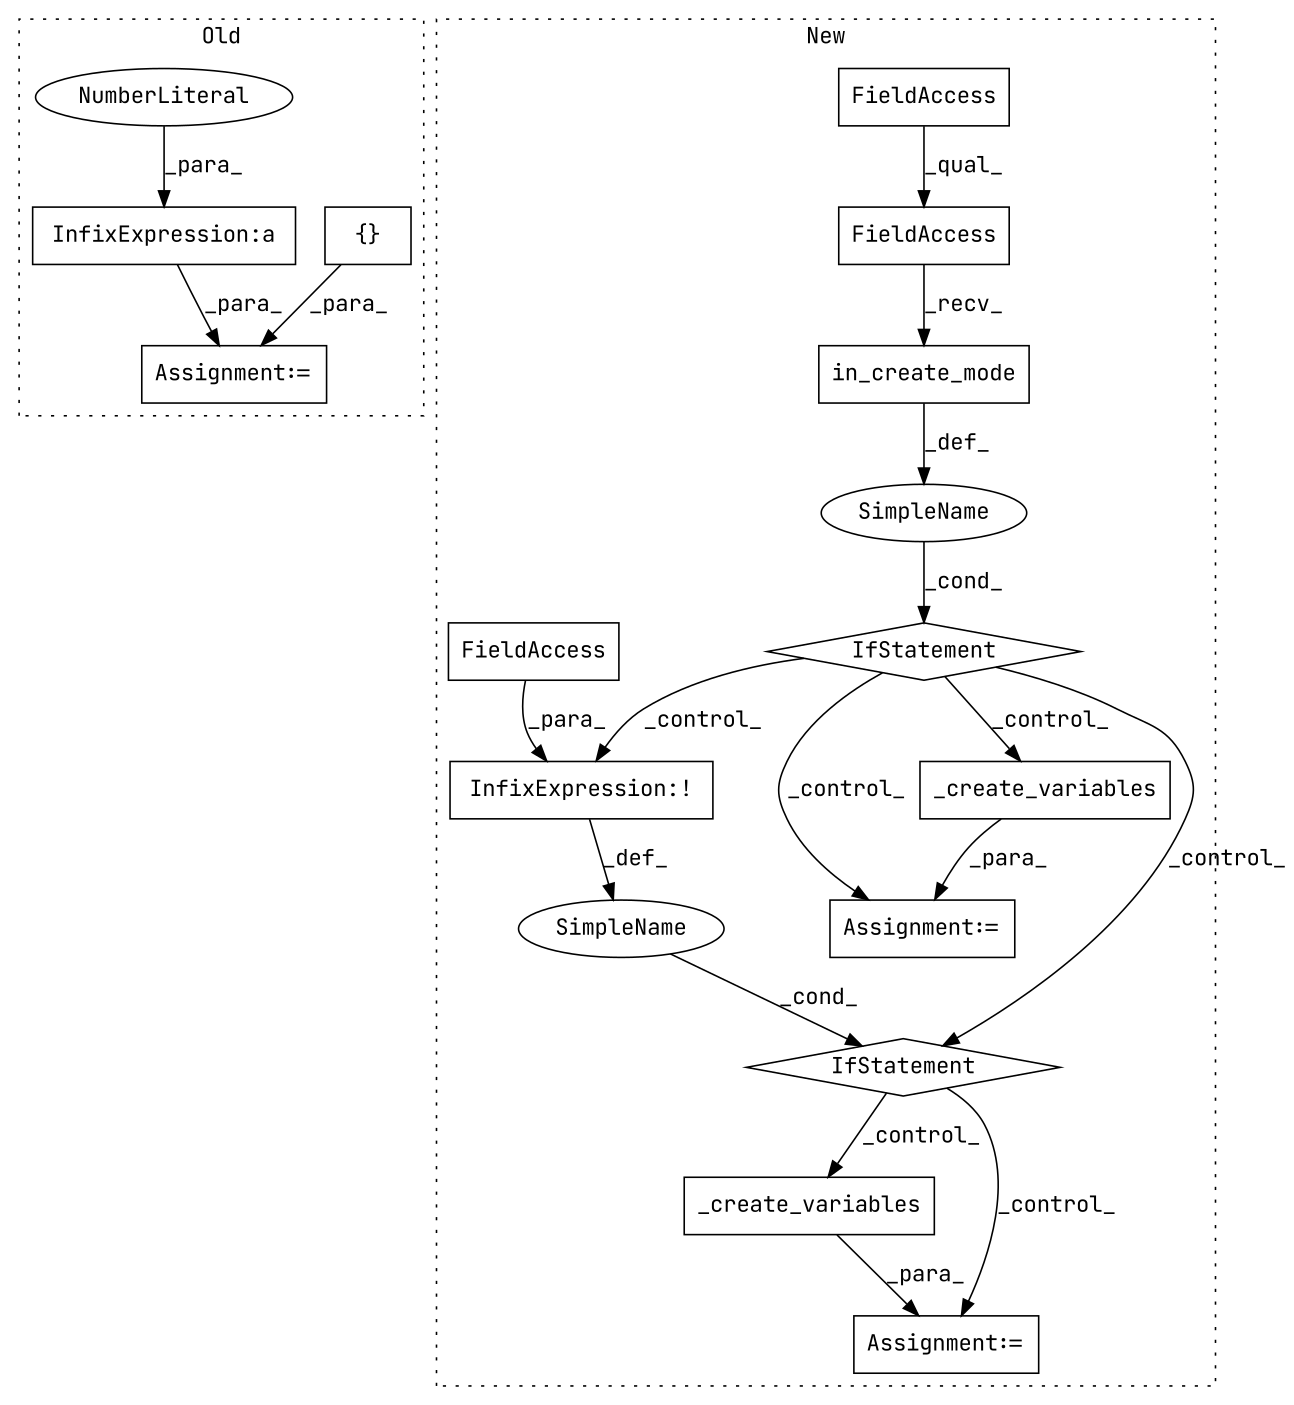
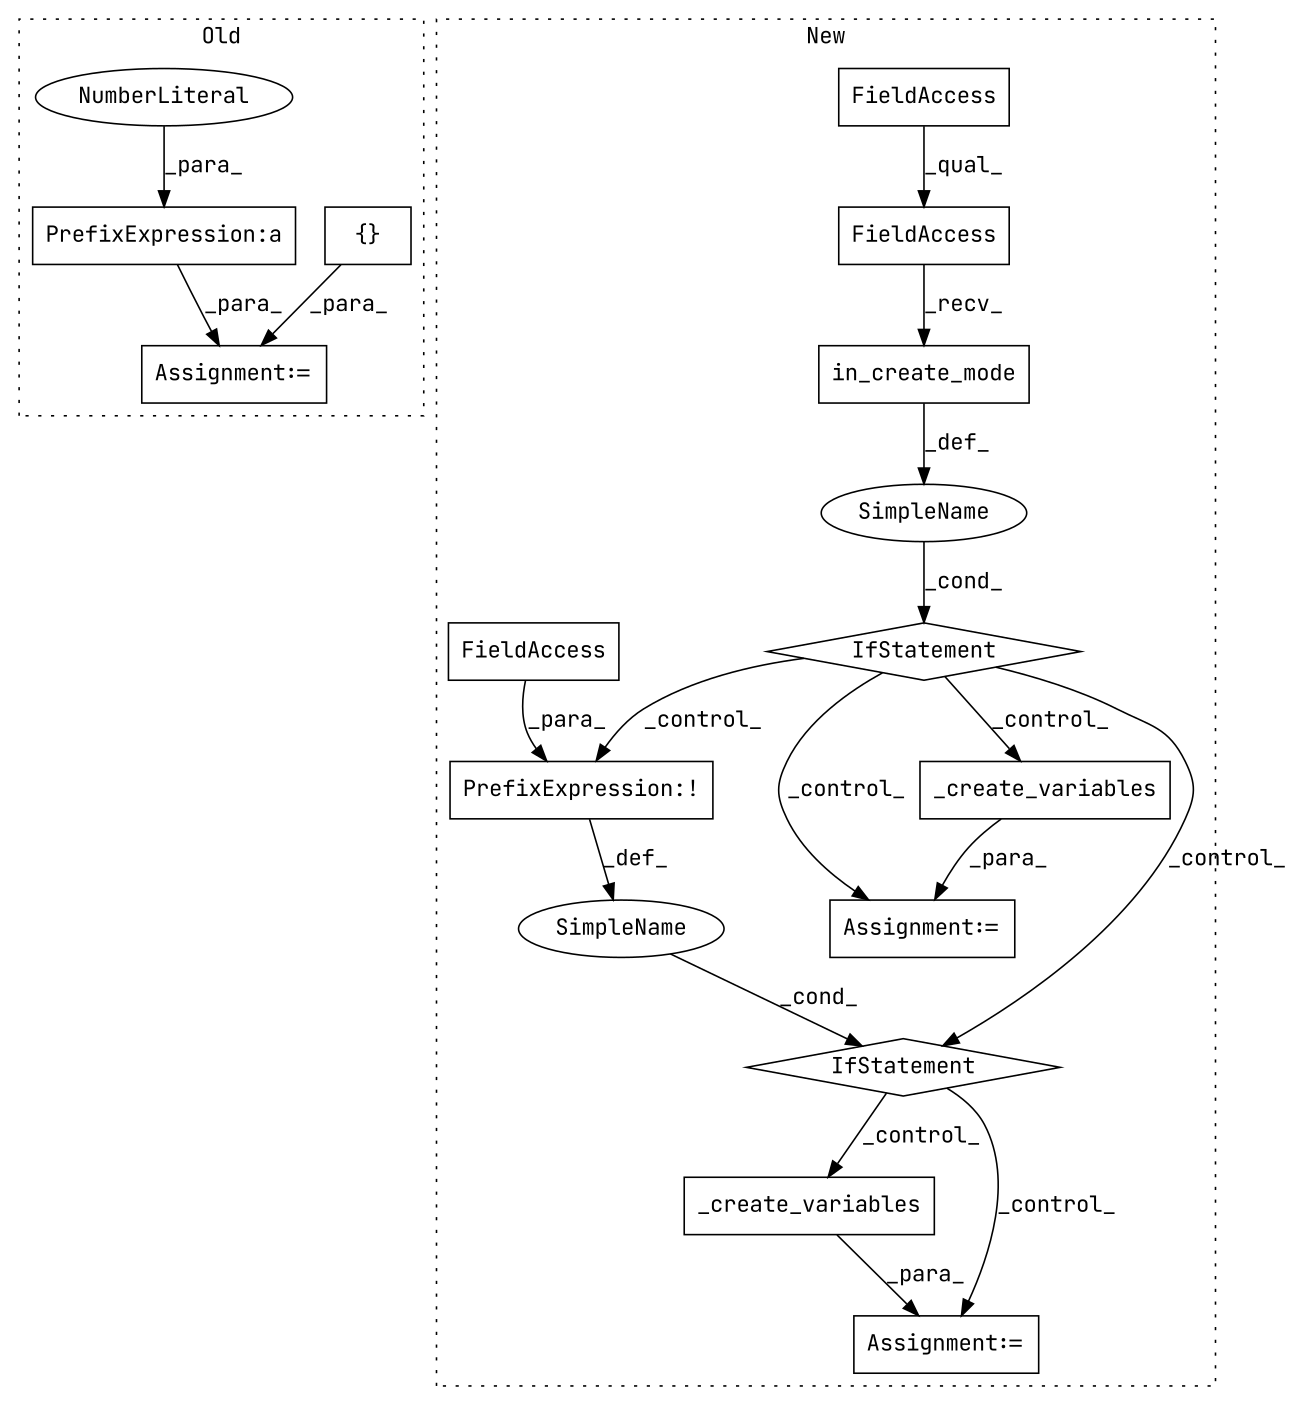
node "InfixExpression:a": label "InfixExpression:a" -> "PrefixExpression:a"
node "InfixExpression:!": label "InfixExpression:!" -> "PrefixExpression:!"
